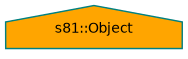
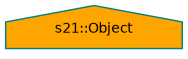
node "s81::Object": label "s81::Object" -> "s21::Object"
